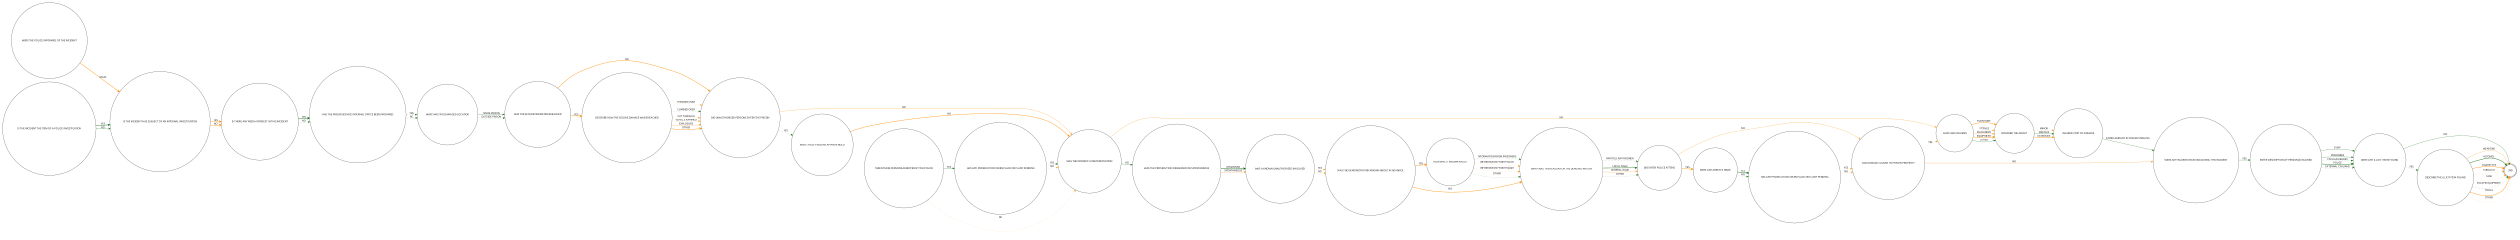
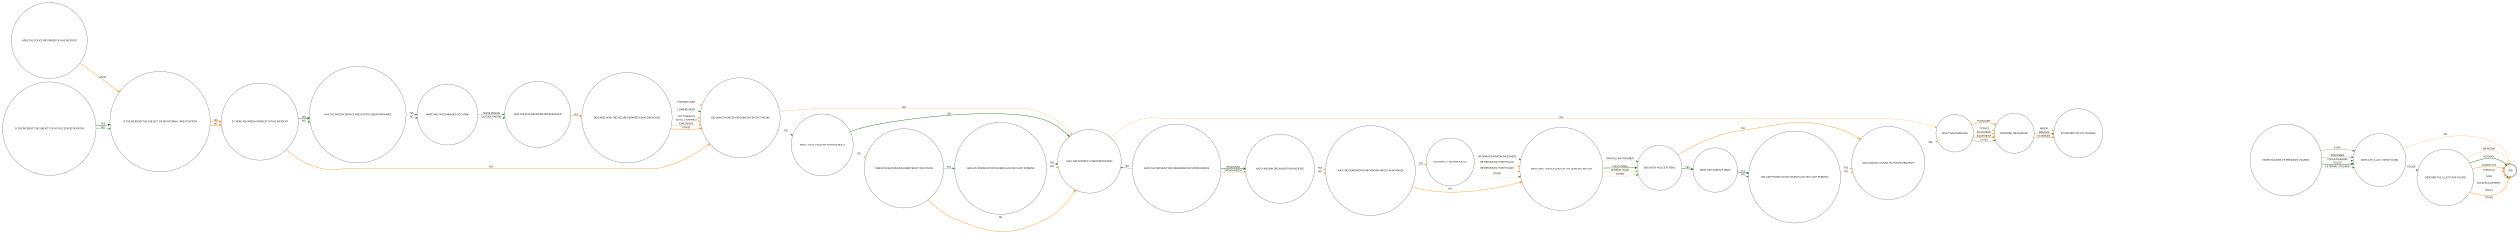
node "WERE THE POLICE INFORMED OF THE INCIDENT": label "WERE THE POLICE INFORMED OF THE INCIDENT" -> "WERE THE POLICE INFORMED OF HAS INCIDENT"
edge "WAS THE SECURE PERIMETER BREACHED" -> "DID UNAUTHORISED PERSONS ENTER THE PRISON": now "IS THERE ANY MEDIA INTEREST IN THIS INCIDENT" -> "DID UNAUTHORISED PERSONS ENTER THE PRISON"
node "HAS THE PRISON SERVICE INTERNAL OFFICE BEEN INFORMED": label "HAS THE PRISON SERVICE INTERNAL OFFICE BEEN INFORMED" -> "HAS THE PRISON SERVICE PRESS OFFICE BEEN INFORMED"
edge "WERE THESE PERSONS APPREHENDED" -> "WAS THE INCIDENT A DEMONSTRATION": color darkorange -> darkgreen
node "DESCRIBE HOW THE SECURE DAMAGE WAS BREACHED": label "DESCRIBE HOW THE SECURE DAMAGE WAS BREACHED" -> "DESCRIBE HOW THE SECURE PERIMETER WAS BREACHED"
node "IS THE INCIDENT HAS SUBJECT OF AN INTERNAL INVESTIGATION": label "IS THE INCIDENT HAS SUBJECT OF AN INTERNAL INVESTIGATION" -> "IS THE INCIDENT THE SUBJECT OF AN INTERNAL INVESTIGATION"
edge "DID ENTER POLICE ATTEND" -> "WAS DAMAGE CAUSED TO PRISON PROPERTY": style solid -> bold
node "IS THE INCIDENT THE ITEM OF A POLICE INVESTIGATION": label "IS THE INCIDENT THE ITEM OF A POLICE INVESTIGATION" -> "IS THE INCIDENT THE SUBJECT OF A POLICE INVESTIGATION"
node "WHAT WAS INJURIES": label "WHAT WAS INJURIES" -> "WHAT WAS DAMAGED"
node "DESCRIBE THE ABOUT": label "DESCRIBE THE ABOUT" -> "DESCRIBE THE DAMAGE"
node "INJURED COST OF DAMAGE": label "INJURED COST OF DAMAGE" -> "ESTIMATED COST OF DAMAGE"
edge "WERE ANY ILLICIT ITEMS FOUND" -> "END": color darkgreen -> darkorange
edge "WERE THESE PERSONS APPREHENDED" -> "TAKEN THESE PERSONS ARRESTED BY THE POLICE": added, label "YES"
node "WERE ANY INJURIES RECEIVED DURING THIS INCIDENT": removed
node "ENTER DESCRIPTION OF PERSON(S) INJURED": label "ENTER DESCRIPTION OF PERSON(S) INJURED" -> "ENTER INJURIES OF PERSON(S) INJURED"
edge "WAS THE INCIDENT A DEMONSTRATION" -> "WAS THE PROSECUTION ORGANISED OR SPONTANEOUS": reversed
edge "WAS THE DEMONSTRATION KNOWN ABOUT IN ADVANCE" -> "HOW WAS IT KNOWN ABOUT": style bold -> solid
edge "WERE ANY ILLICIT ITEMS FOUND" -> "DESCRIBE THE ILLICIT ITEM FOUND": label "YES" -> "POLICE"
node "WAS A KNOWN UNAUTHORISED INVOLVED": label "WAS A KNOWN UNAUTHORISED INVOLVED" -> "WAS A KNOWN ORGANISATION INVOLVED"
edge "DID ENTER POLICE ATTEND" -> "WERE ANY ARRESTS MADE": color darkorange -> darkgreen
edge "TAKEN THESE PERSONS ARRESTED BY THE POLICE" -> "WAS THE INCIDENT A DEMONSTRATION": style dotted -> bold
